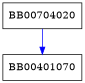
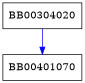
node "BB00704020": label "BB00704020" -> "BB00304020"
